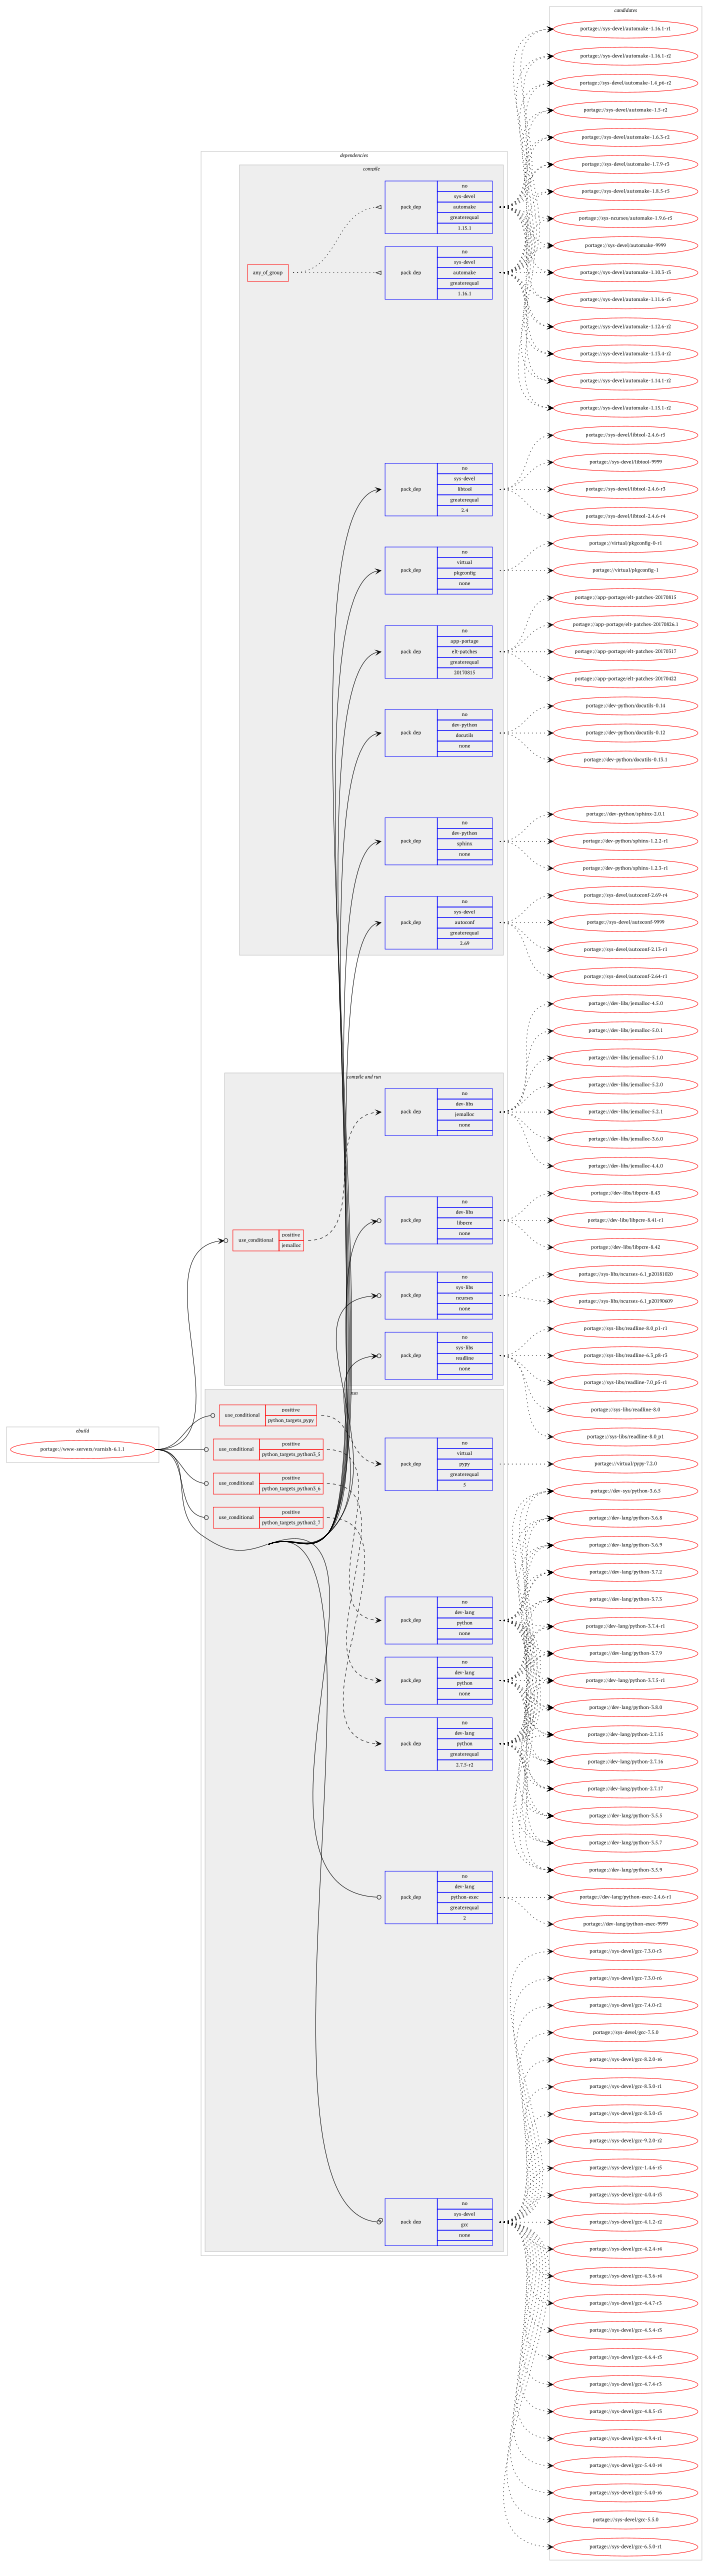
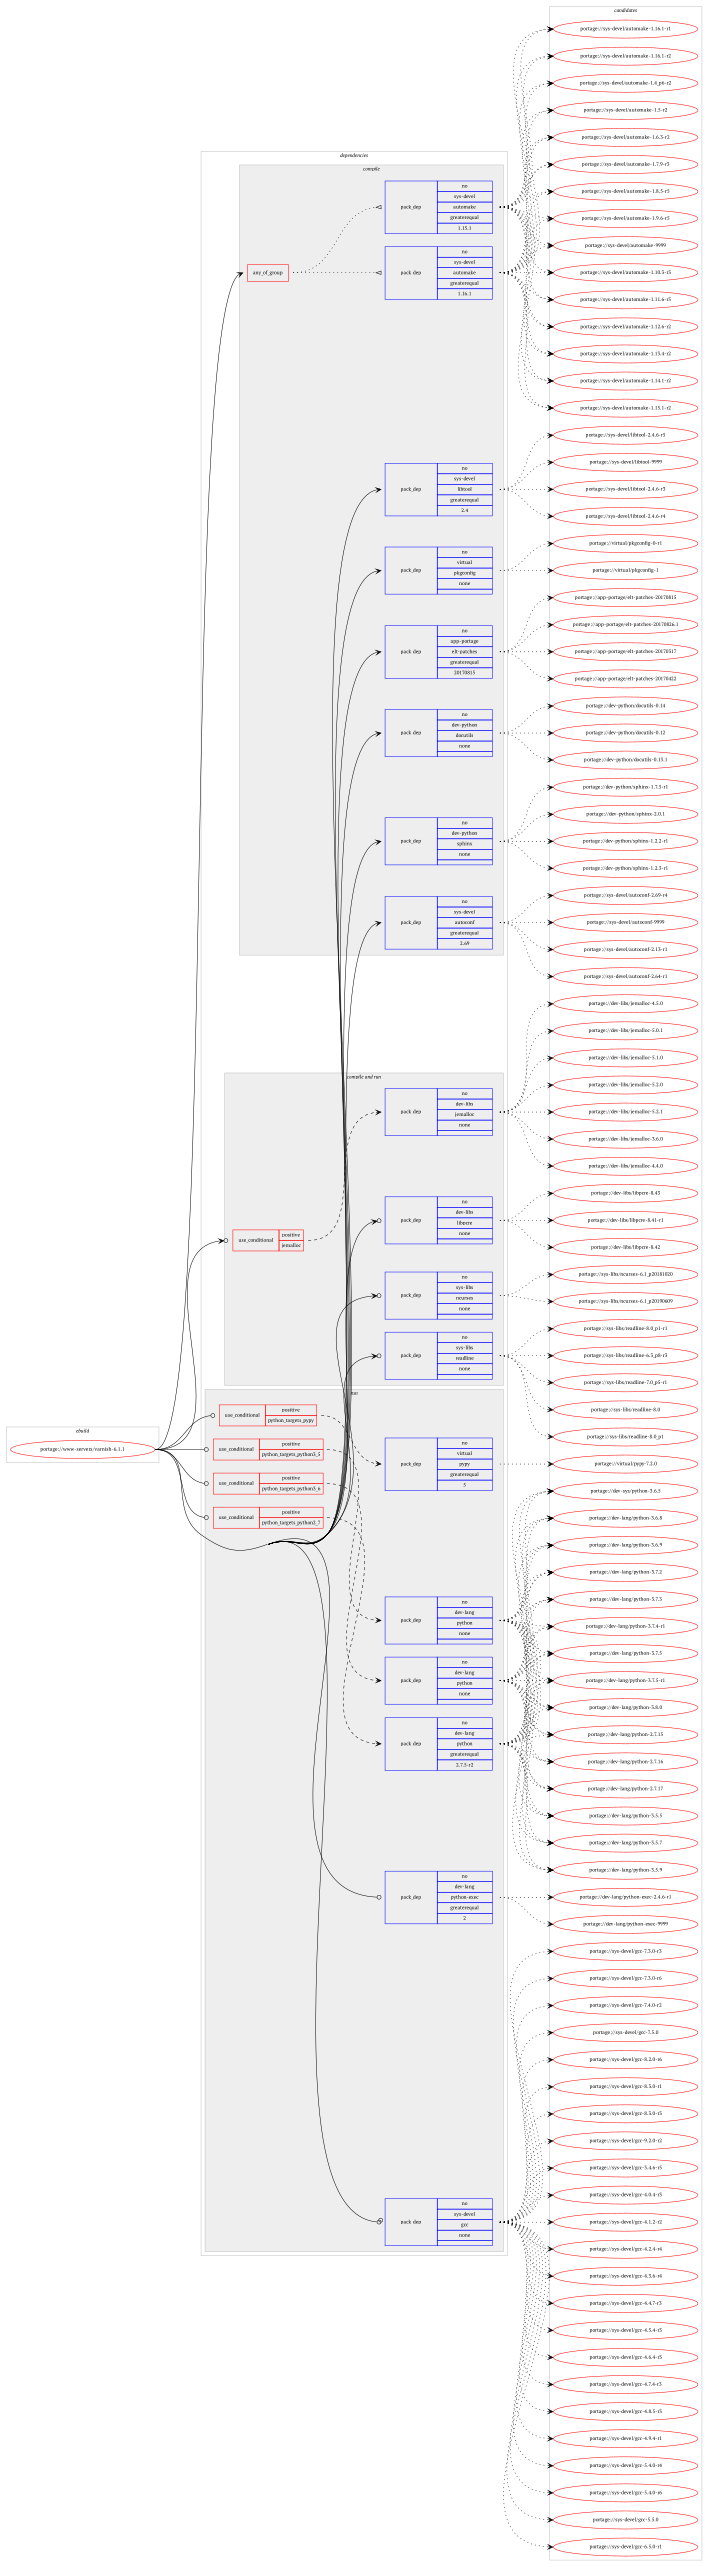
node "portage://sys-ncurses/automake-1.9.6-r5": label "portage://sys-ncurses/automake-1.9.6-r5" -> "portage://sys-devel/automake-1.9.6-r5"
node "portage://dev-python/sphinx-1.7.5-r1": added
edge "portage://www-servers/varnish-6.1.1" -> "any_of_group": added
node "portage://dev-lang/python-3.7.9": label "portage://dev-lang/python-3.7.9" -> "portage://dev-lang/python-3.7.5"
node "portage://sys-devel/gcc-1.4.6-r5": label "portage://sys-devel/gcc-1.4.6-r5" -> "portage://sys-devel/gcc-3.4.6-r5"
